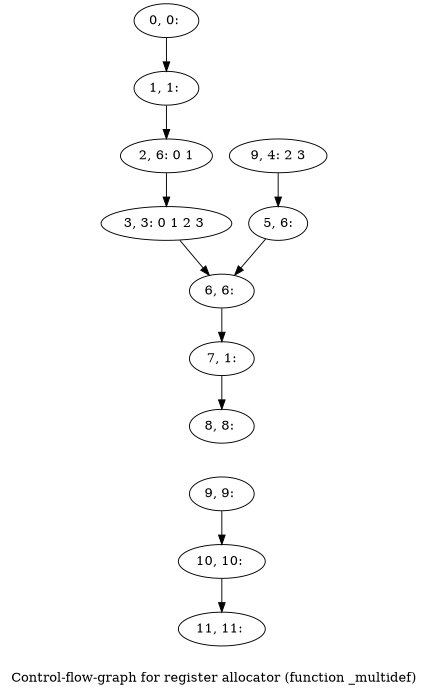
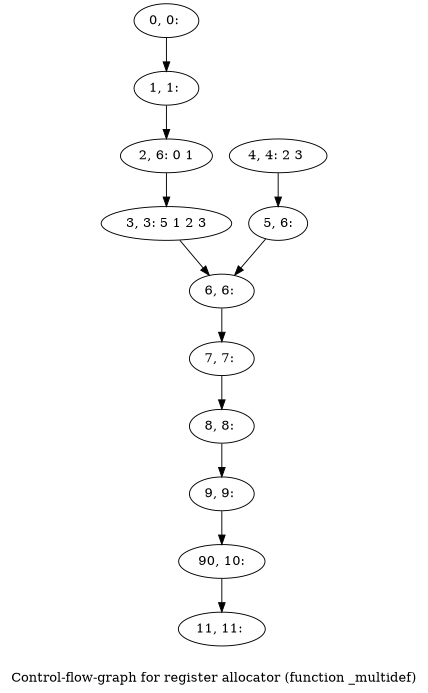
node "9, 4: 2 3": label "9, 4: 2 3" -> "4, 4: 2 3"
node "3, 3: 0 1 2 3": label "3, 3: 0 1 2 3" -> "3, 3: 5 1 2 3"
node "7, 1:": label "7, 1:" -> "7, 7:"
edge "8, 8:" -> "9, 9:": added
node "10, 10:": label "10, 10:" -> "90, 10:"
